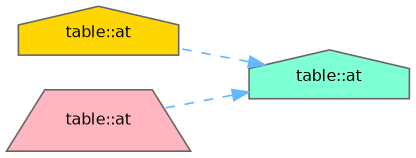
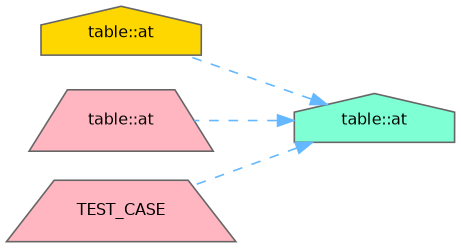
node "TEST_CASE": added
